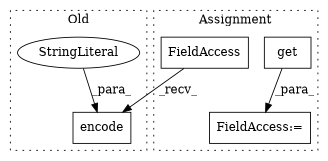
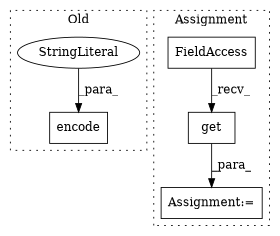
edge "FieldAccess" -> "encode": now "FieldAccess" -> "get"
node "FieldAccess:=": label "FieldAccess:=" -> "Assignment:="
